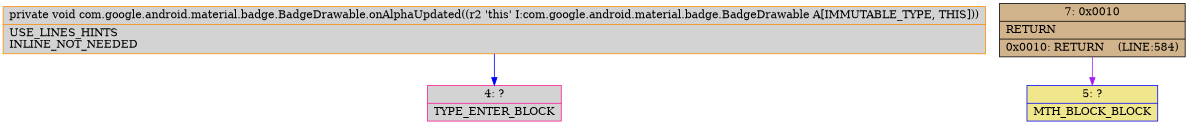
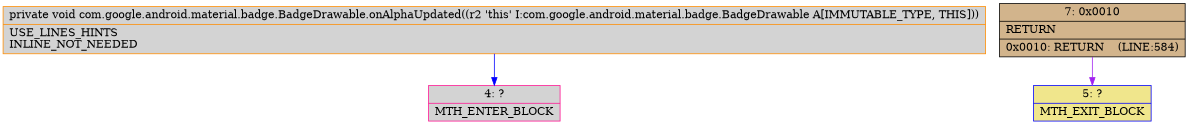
node "4: ?": text "TYPE_ENTER_BLOCK" -> "MTH_ENTER_BLOCK"
node "5: ?": text "MTH_BLOCK_BLOCK" -> "MTH_EXIT_BLOCK"
